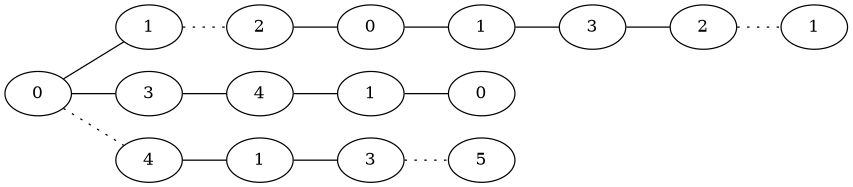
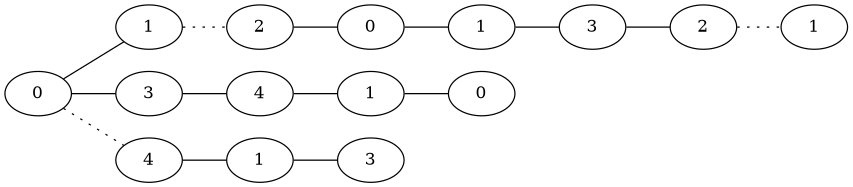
node "5": removed
